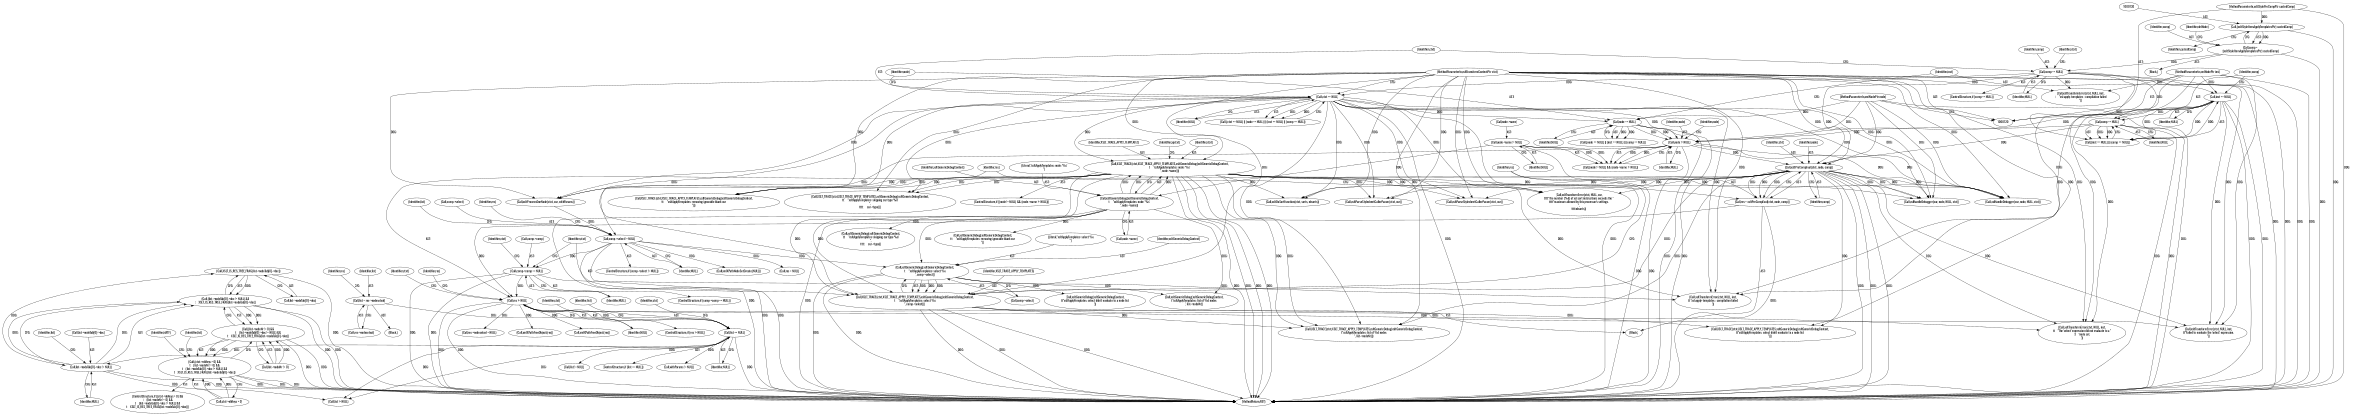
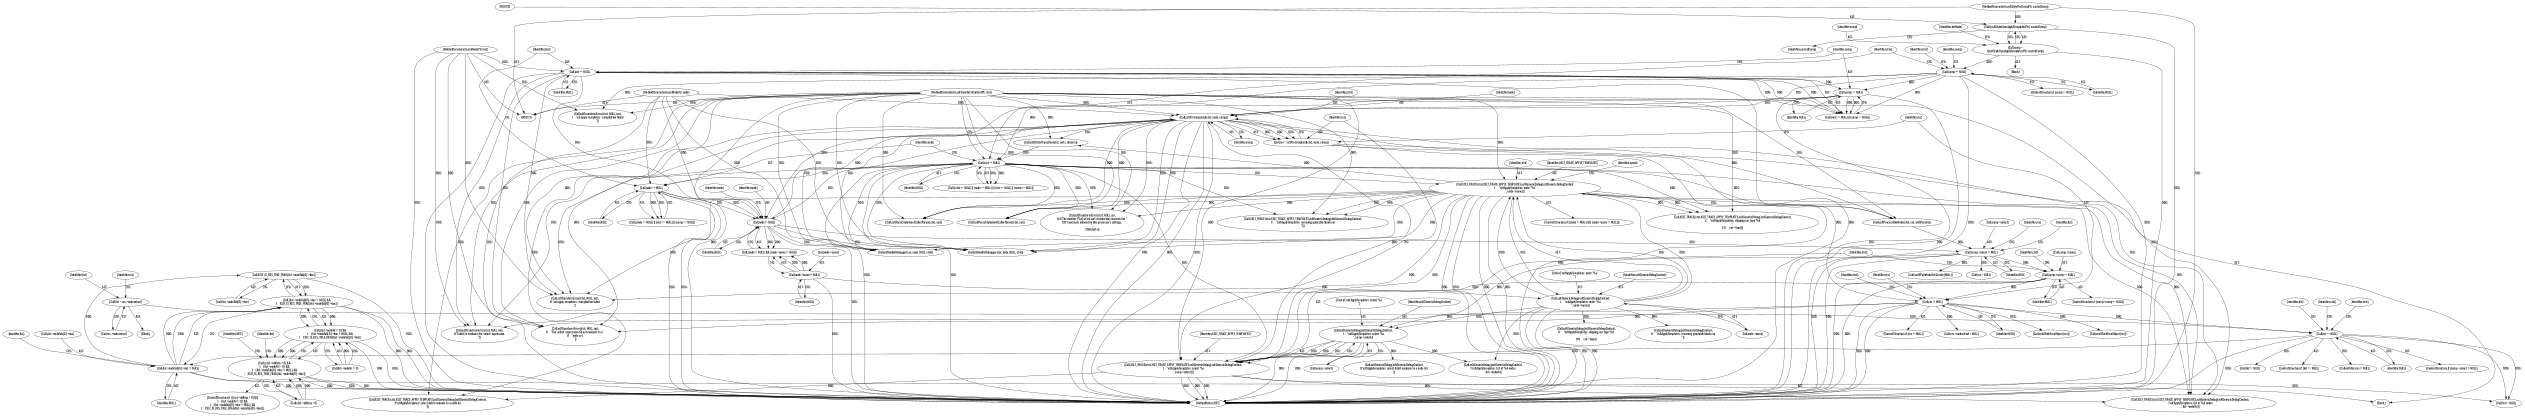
edge "(Call,ctxt == NULL)" -> "(Call,xsltDoSortFunction(ctxt, sorts, nbsorts))": reversed
edge "(Call,comp->select != NULL)" -> "(ControlStructure,if (comp->select != NULL))": now "(Call,list == NULL)" -> "(ControlStructure,if (comp->select != NULL))"
edge "(Call,(node != NULL) && (node->name != NULL))" -> "(Call,node->name != NULL)": added, label "CFG:"
